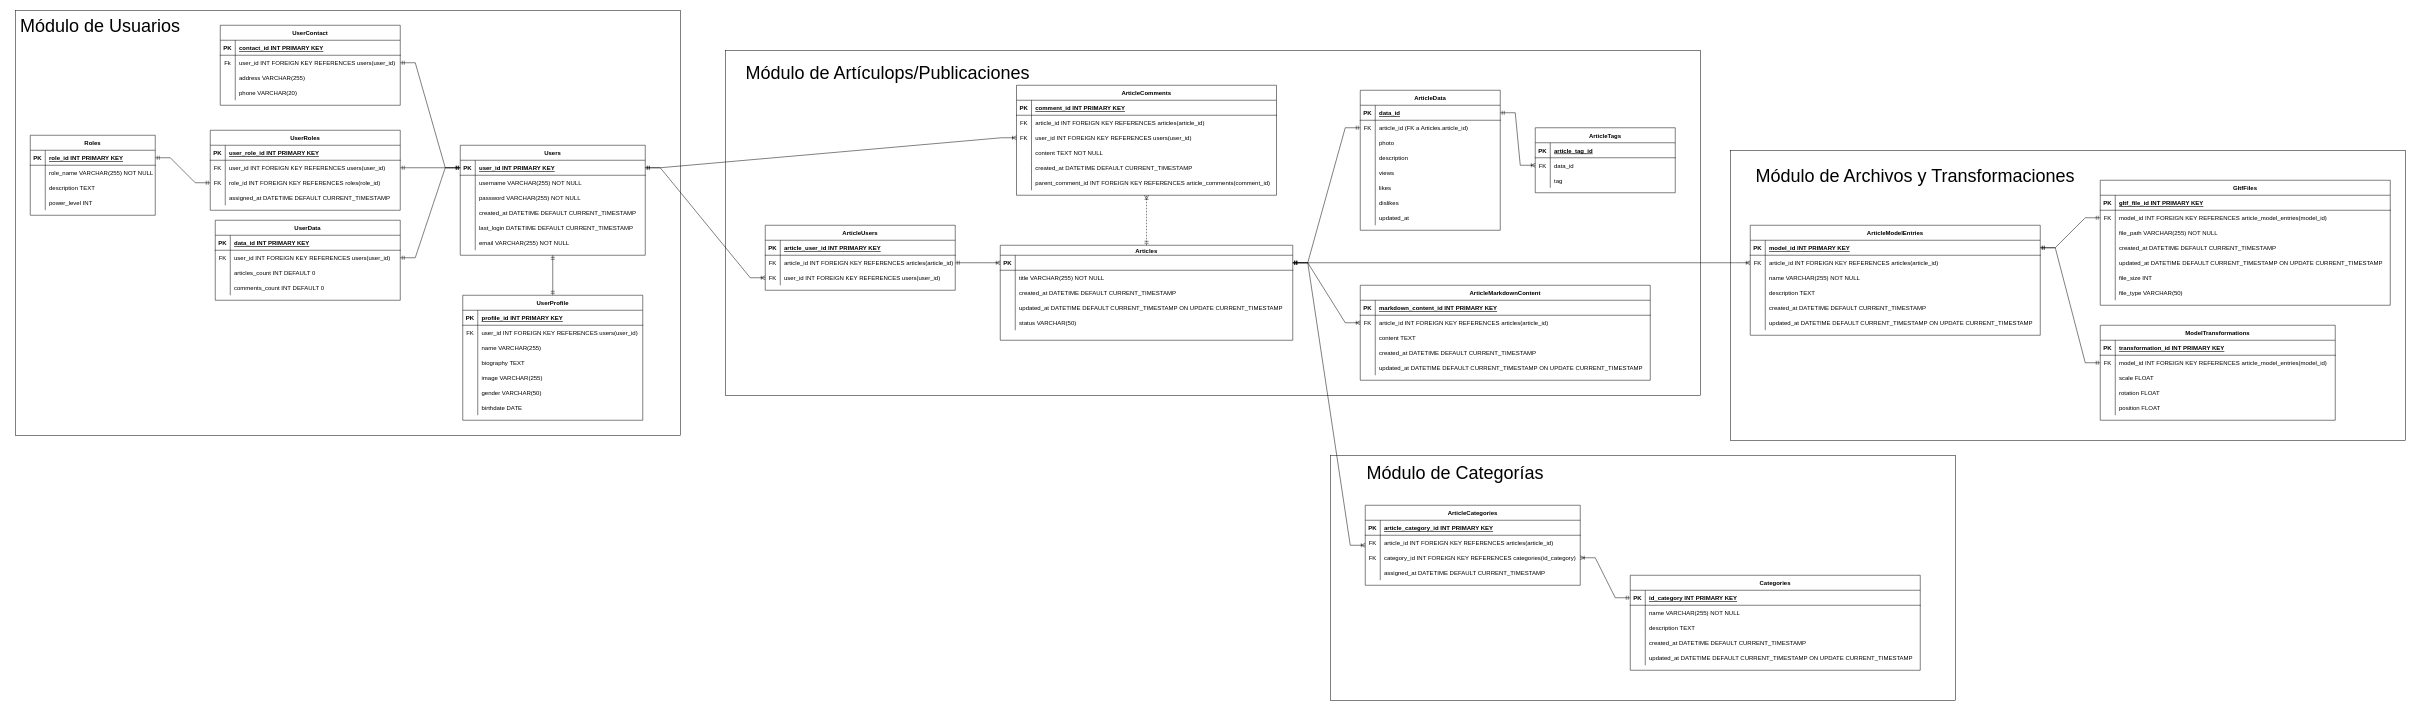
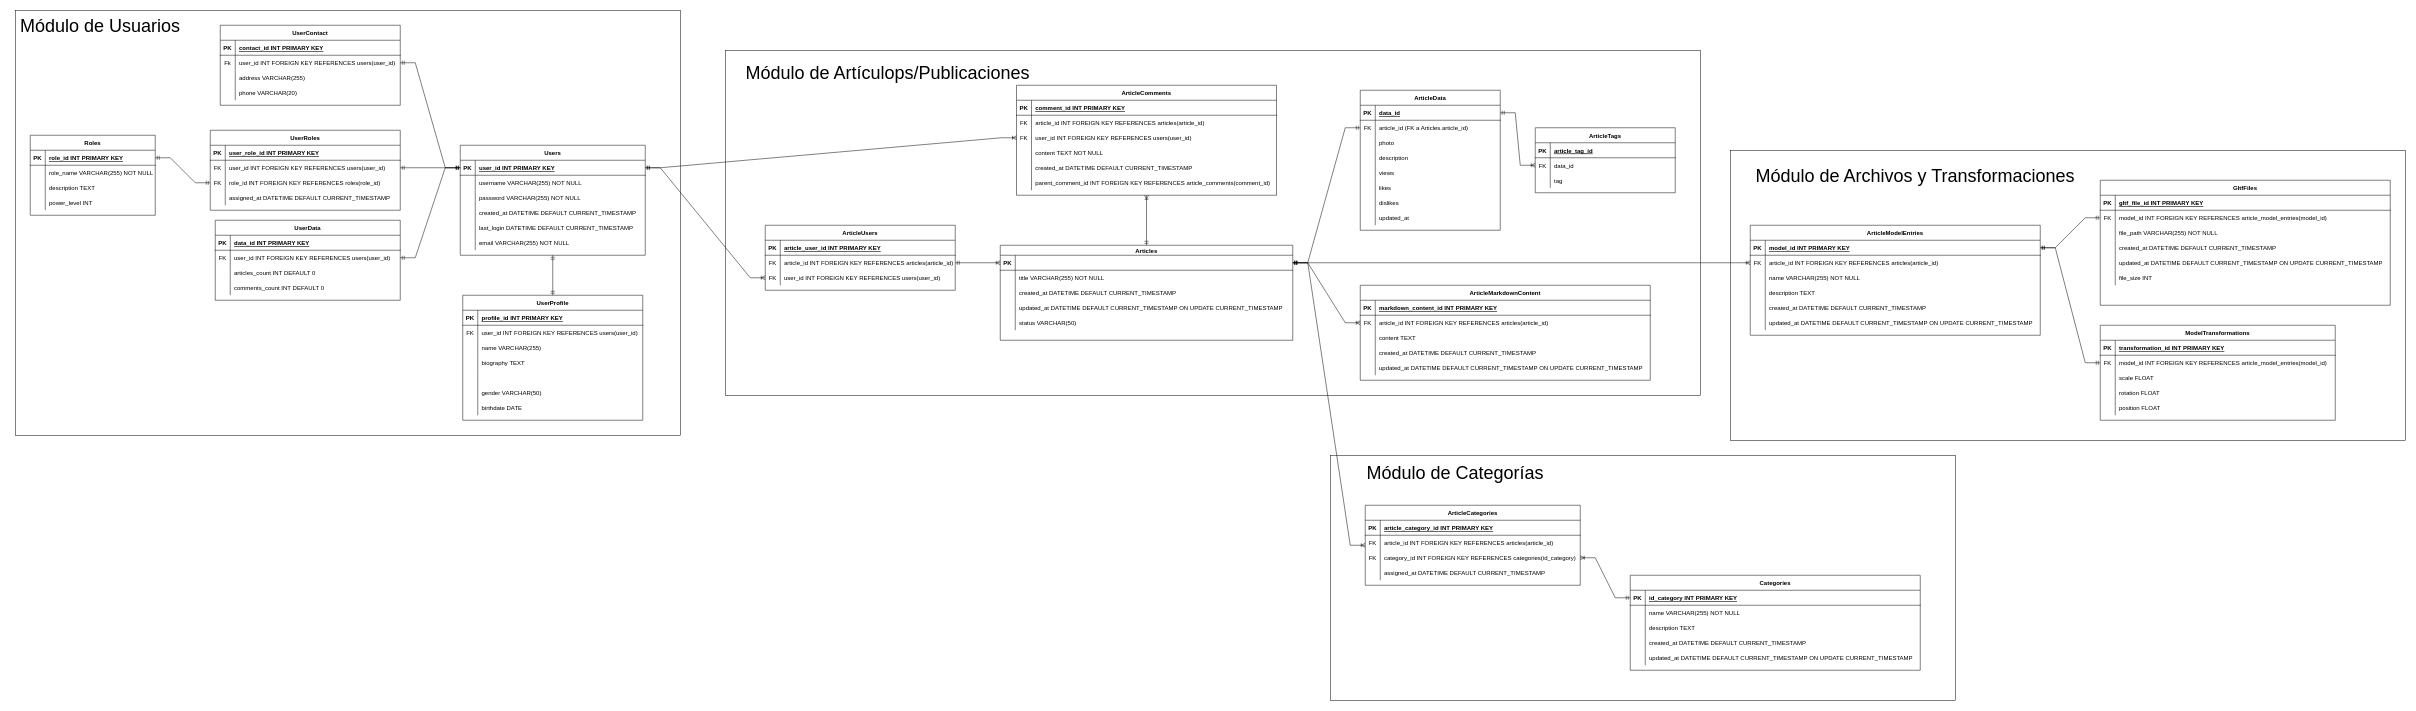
edge "ArticleComments" -- "Articles": style dashed -> solid
node "file_type VARCHAR(50)": removed
node "image VARCHAR(255)": removed
